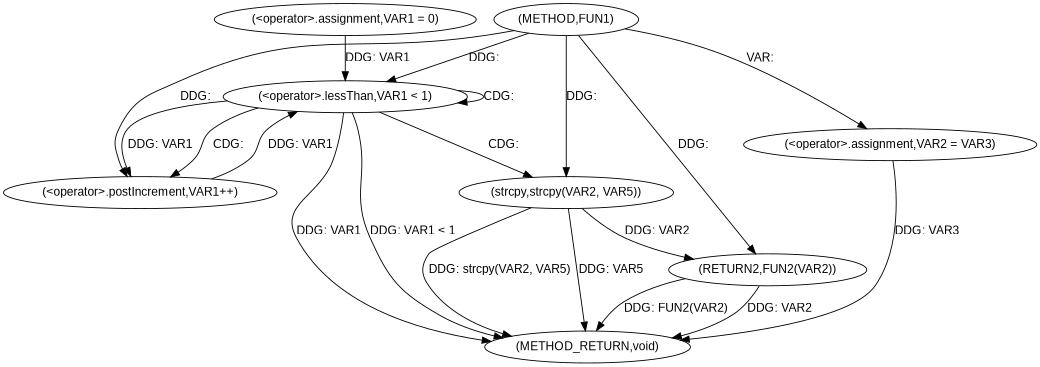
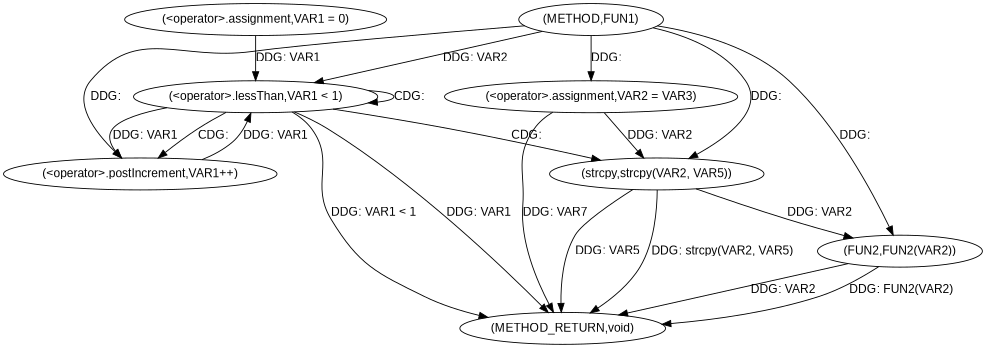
edge "(METHOD,FUN1)" -> "(<operator>.lessThan,VAR1 < 1)": label "DDG: " -> "DDG: VAR2"
edge "(METHOD,FUN1)" -> "(<operator>.assignment,VAR2 = VAR3)": label "VAR: " -> "DDG: "
edge "(<operator>.assignment,VAR2 = VAR3)" -> "(strcpy,strcpy(VAR2, VAR5))": added, label "DDG: VAR2"
edge "(<operator>.assignment,VAR2 = VAR3)" -> "(METHOD_RETURN,void)": label "DDG: VAR3" -> "DDG: VAR7"
node "(RETURN2,FUN2(VAR2))": label "(RETURN2,FUN2(VAR2))" -> "(FUN2,FUN2(VAR2))"
